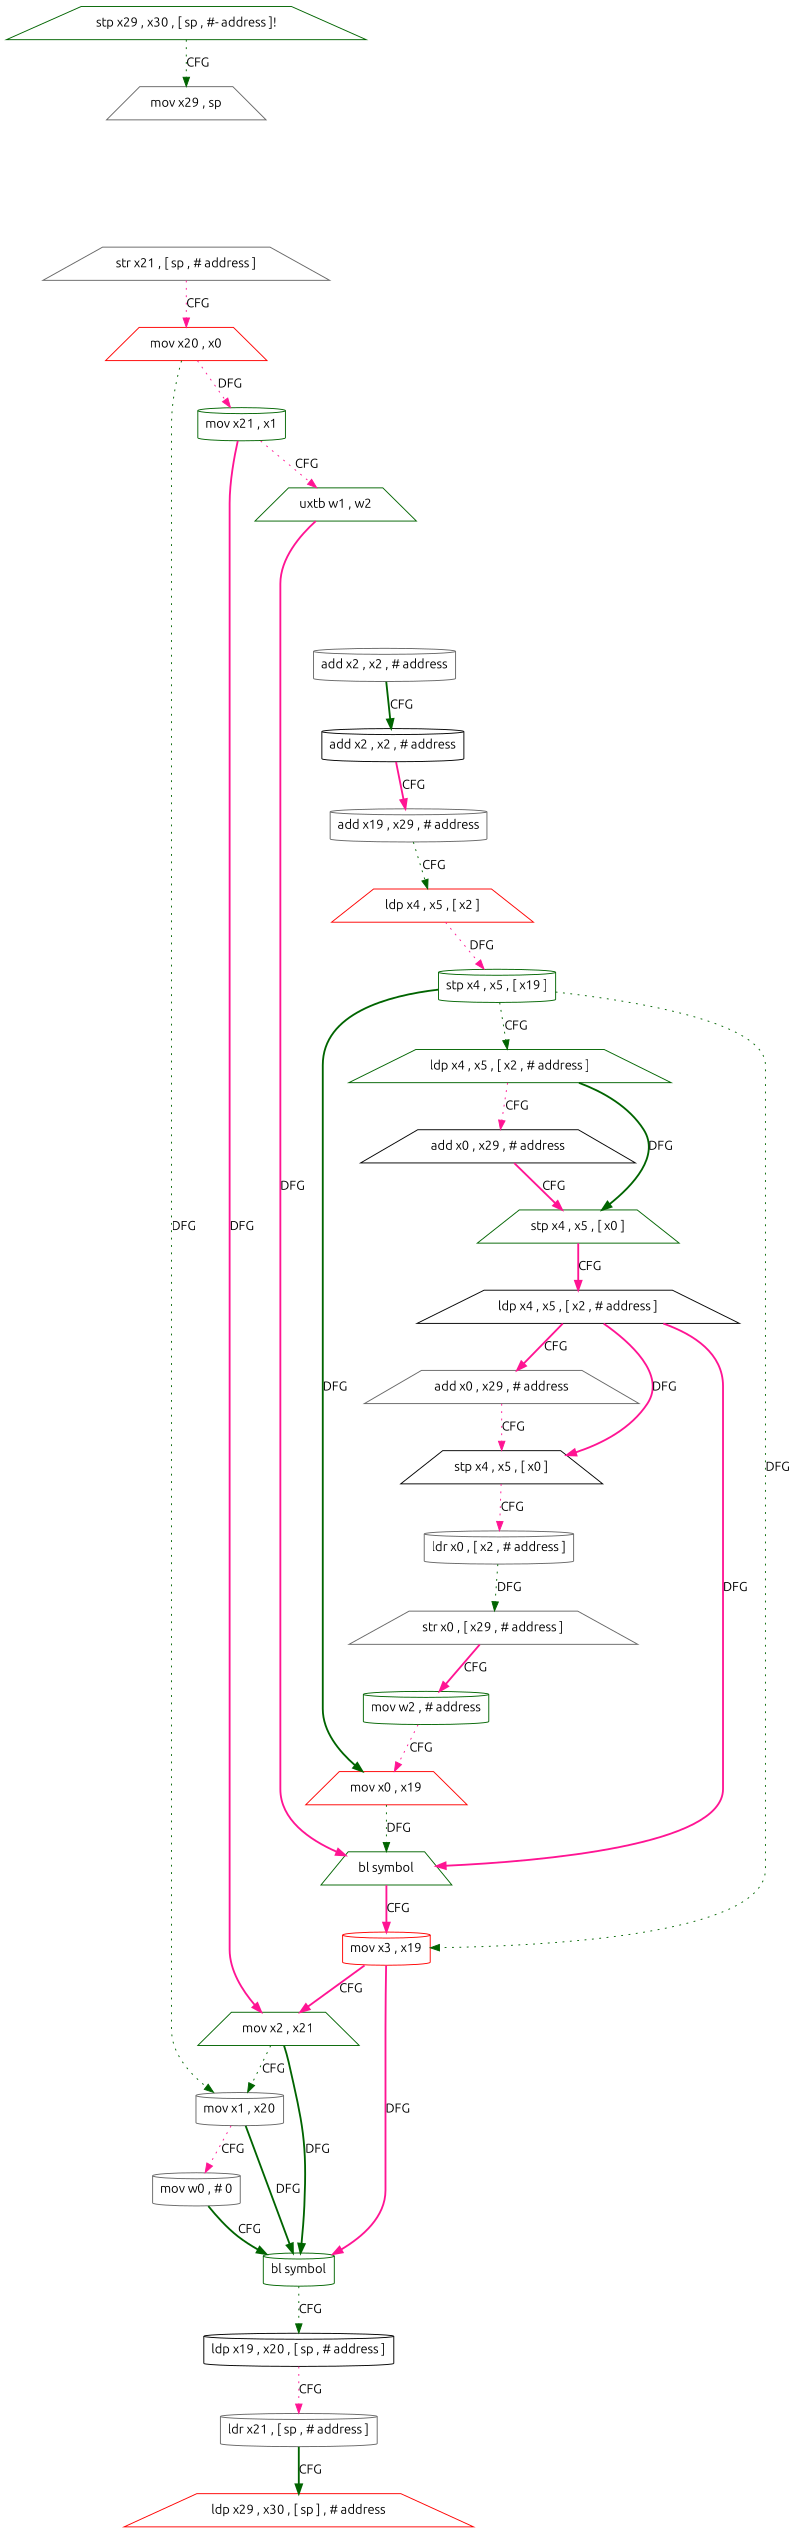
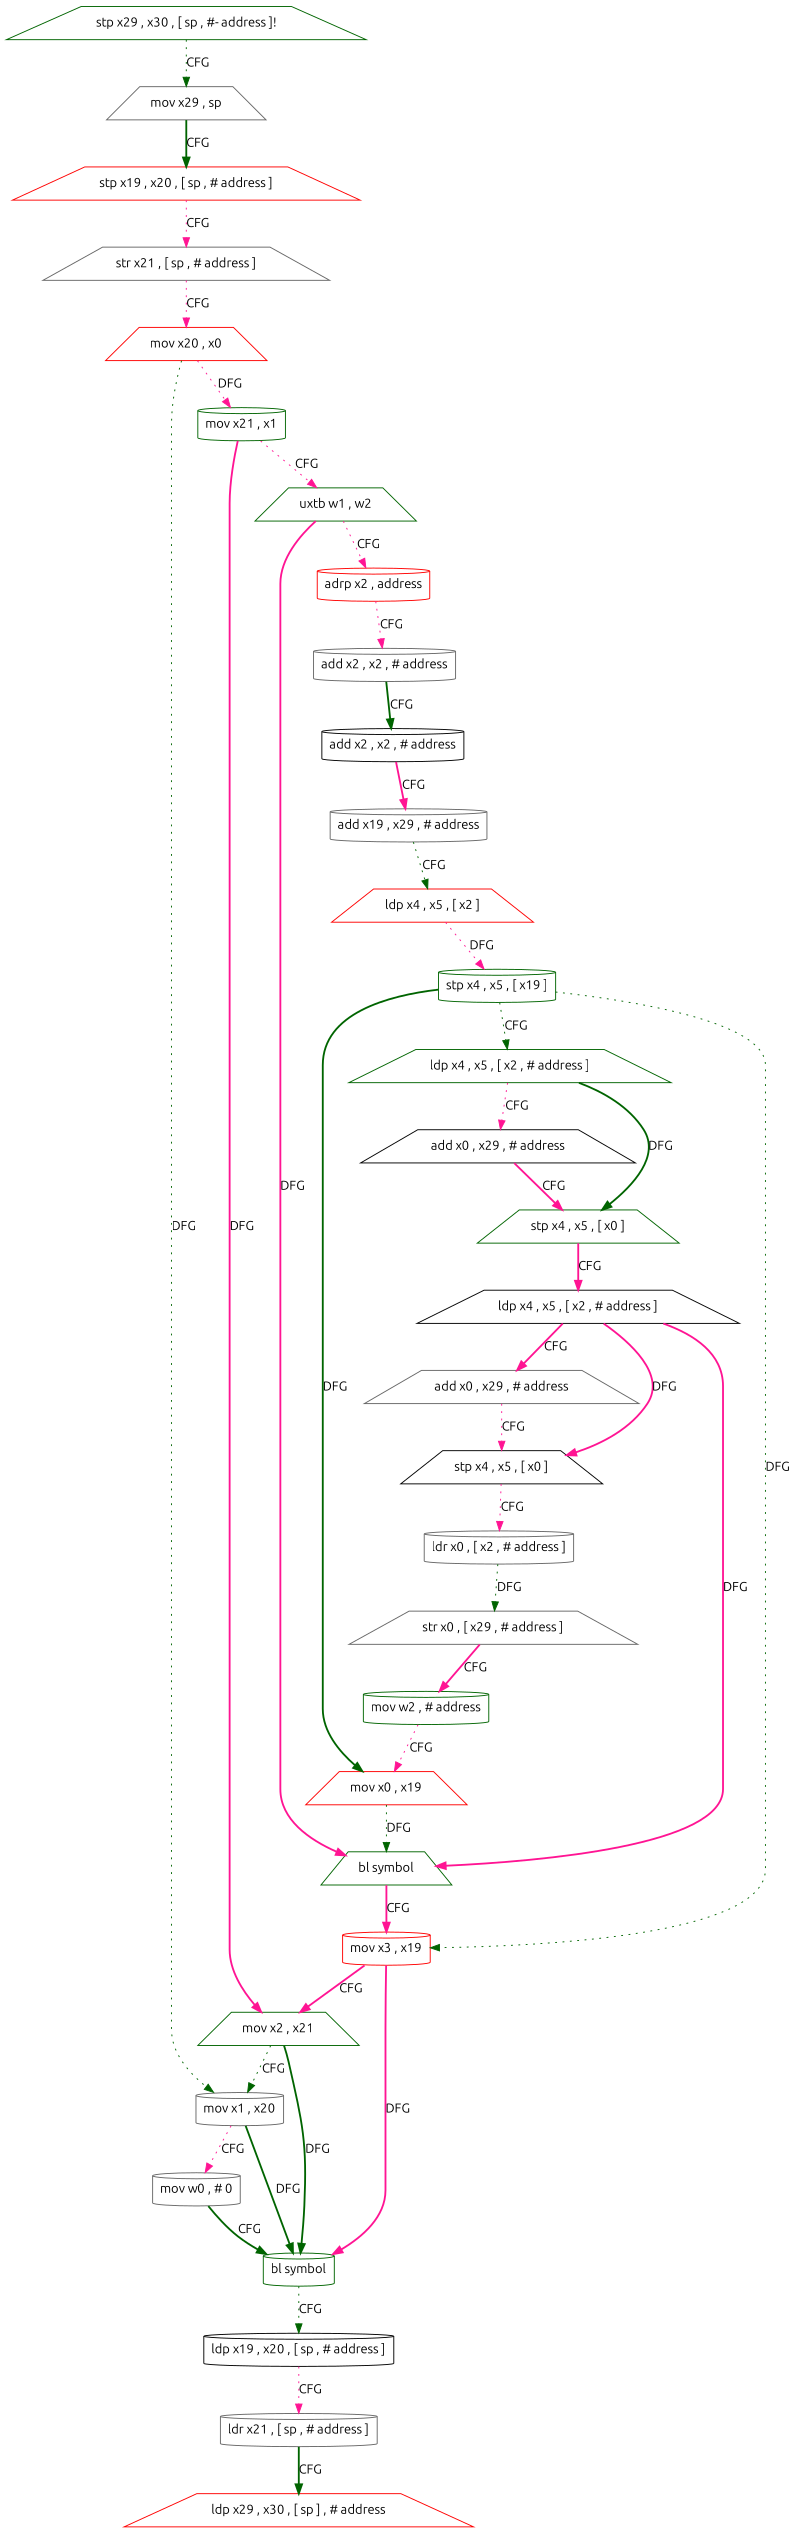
node "stp x19 , x20 , [ sp , # address ]": added
node "adrp x2 , address": added
